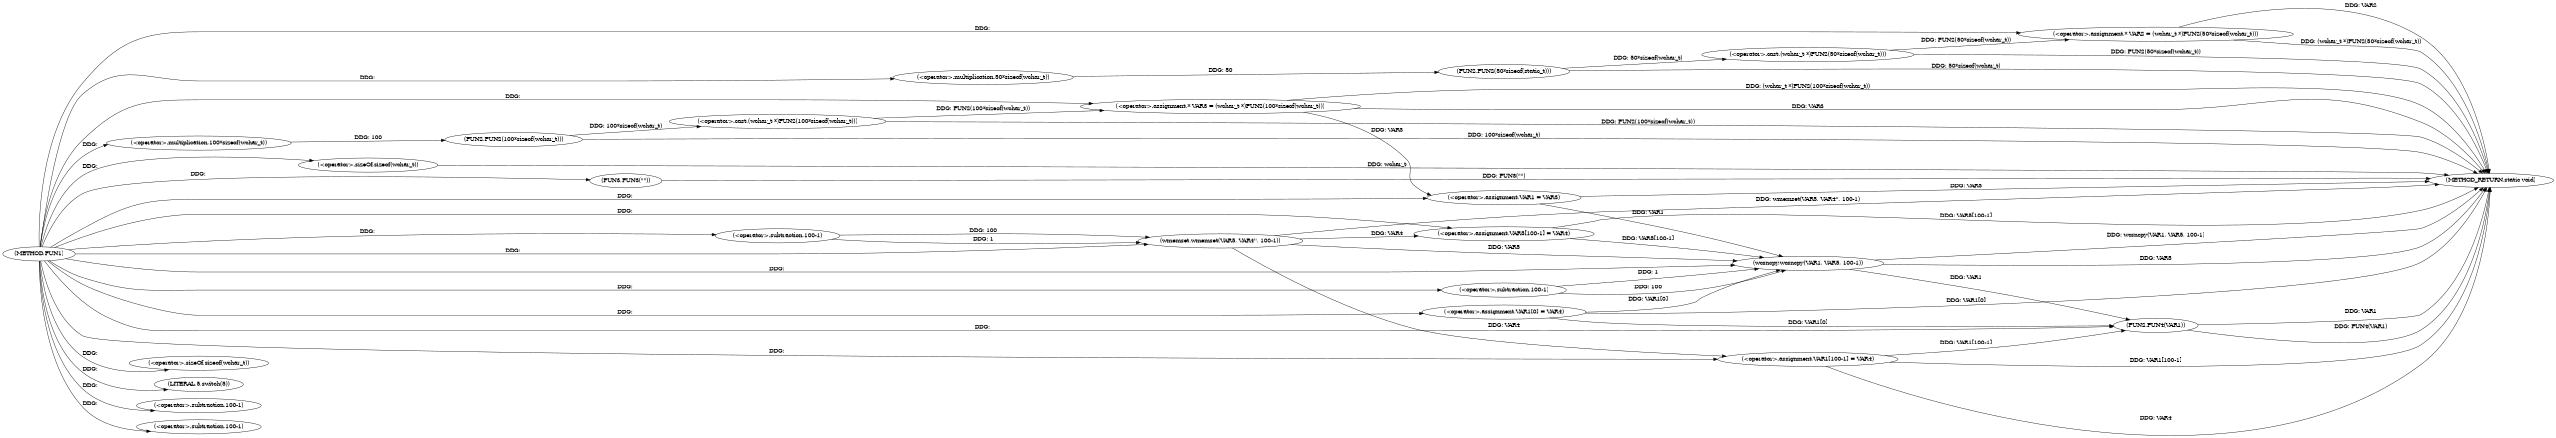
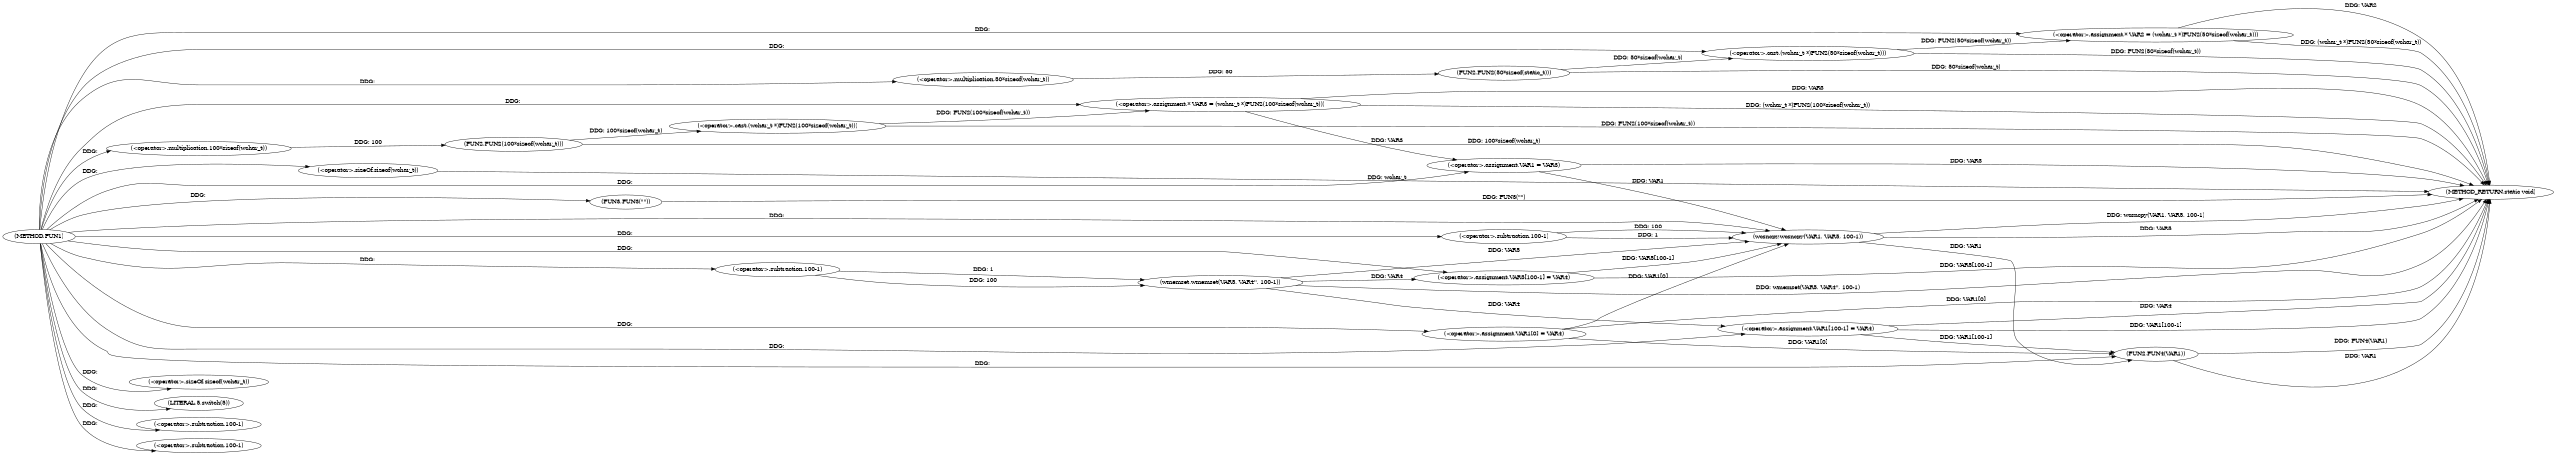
edge "(METHOD,FUN1)" -> "(wmemset,wmemset(VAR5, VAR4'', 100-1))": now "(METHOD,FUN1)" -> "(<operator>.cast,(wchar_t *)FUN2(50*sizeof(wchar_t)))"
